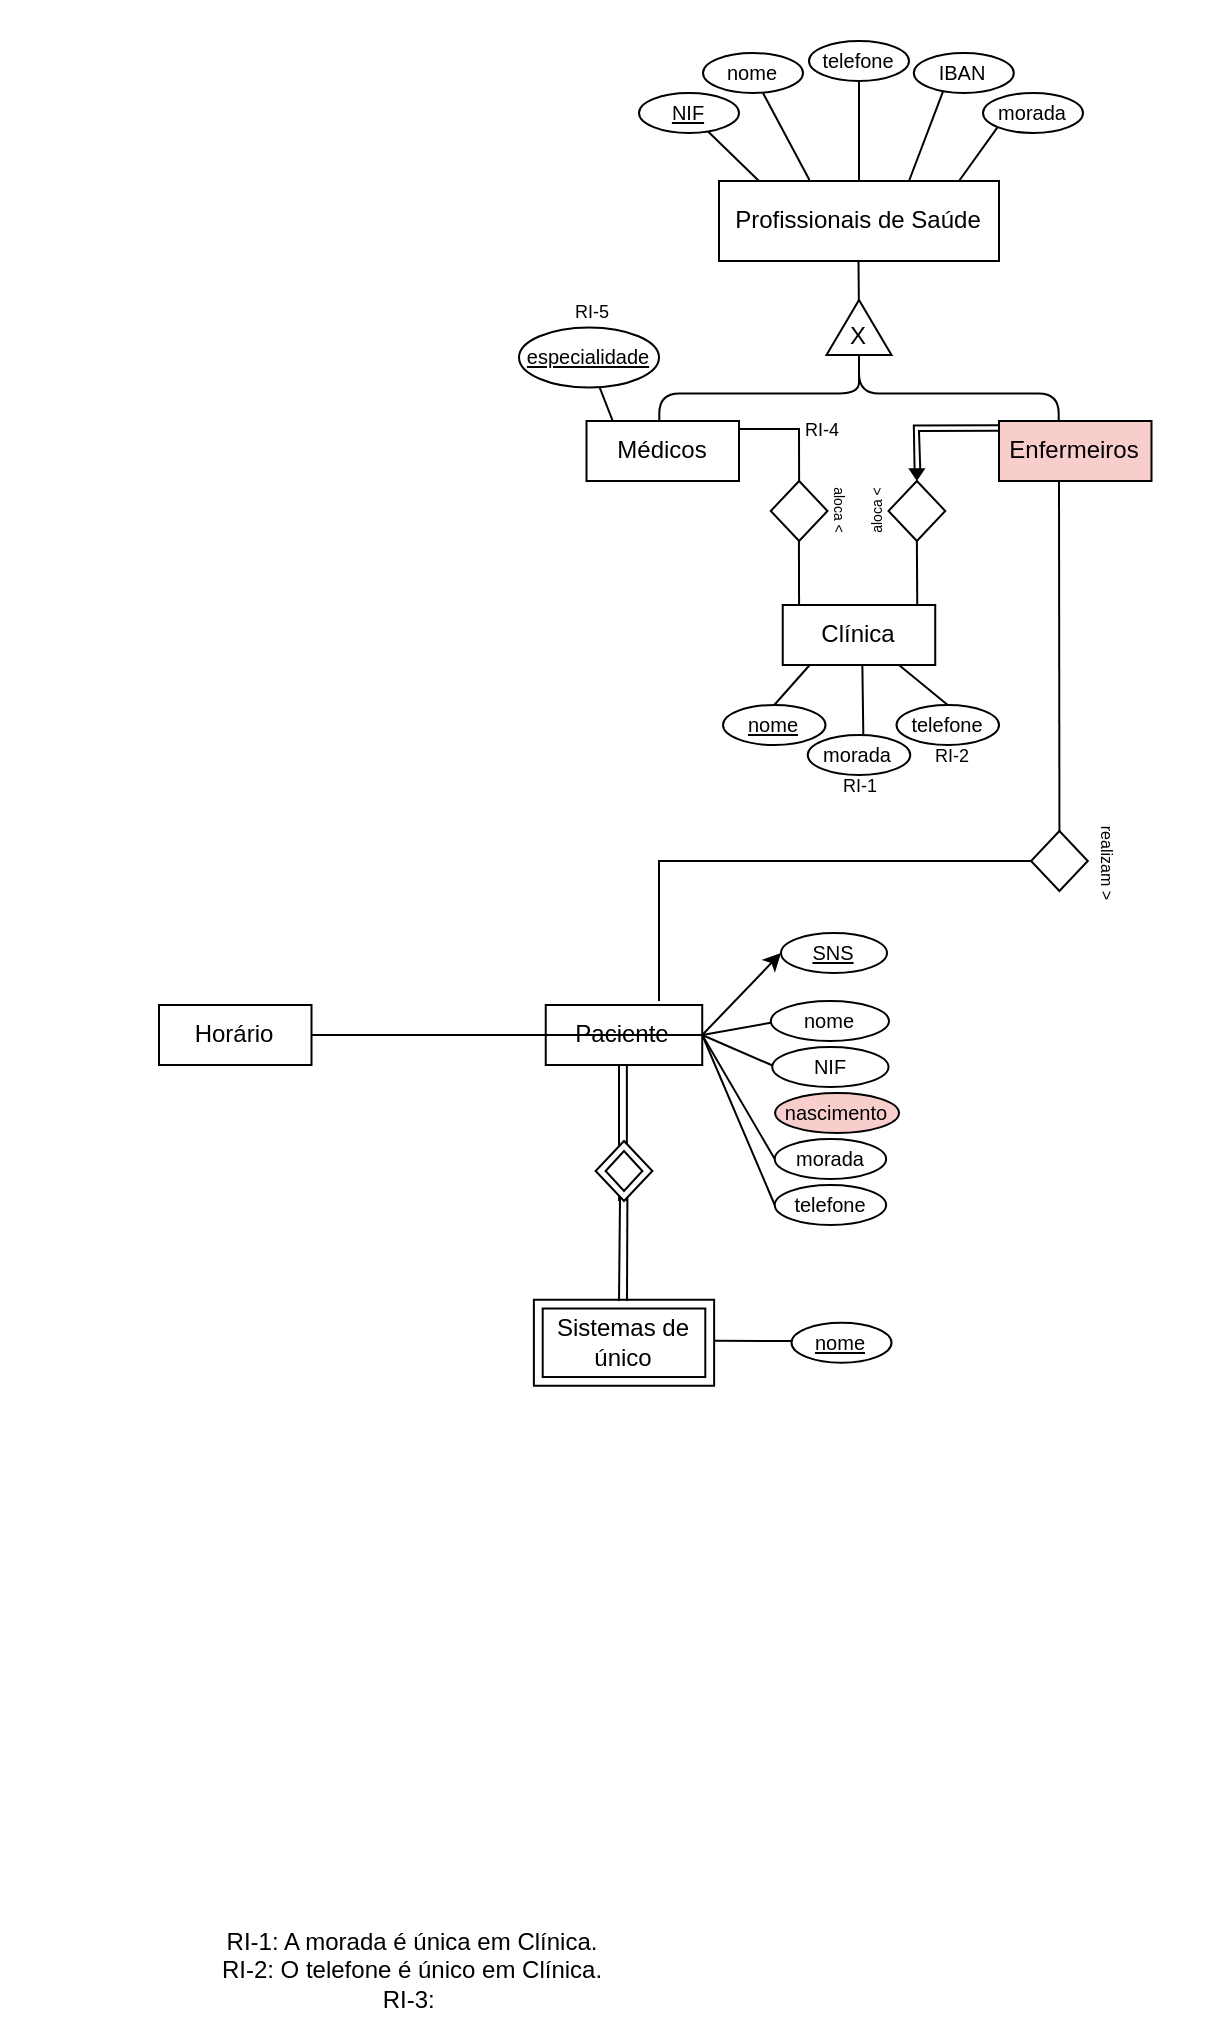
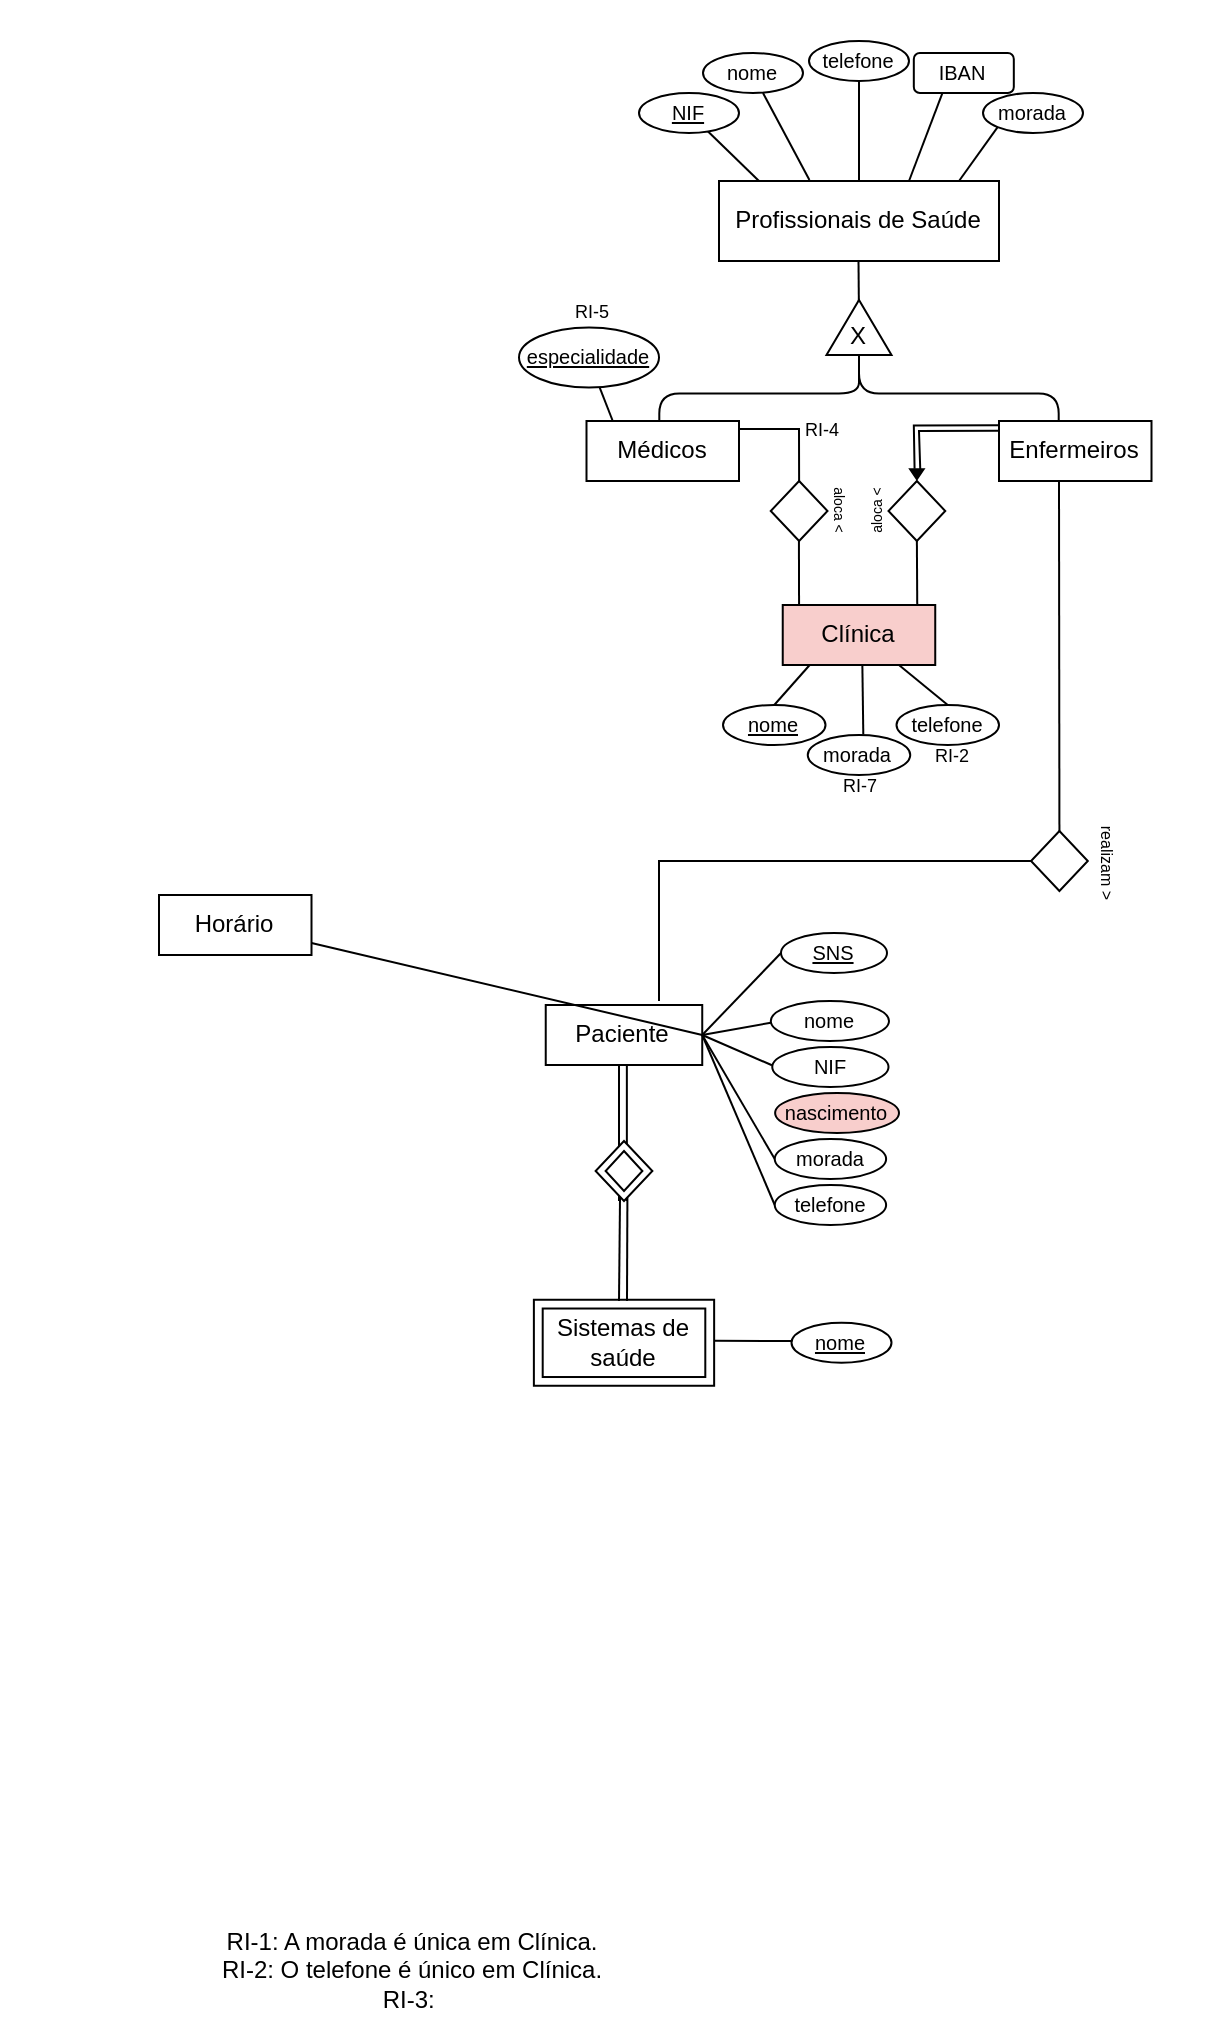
node "IBAN": shape ellipse -> rounded rectangle
node "Enfermeiros": fillcolor #f8cecc -> #ffffff
node "Clínica": fillcolor #ffffff -> #f8cecc
node "RI-1": label "RI-1" -> "RI-7"
edge "Paciente" -> "SNS": arrowhead classic -> none
node "Horário": moved (235, 1035) -> (235, 925)
node "Sistemas de único": label "Sistemas de único" -> "Sistemas de saúde"
